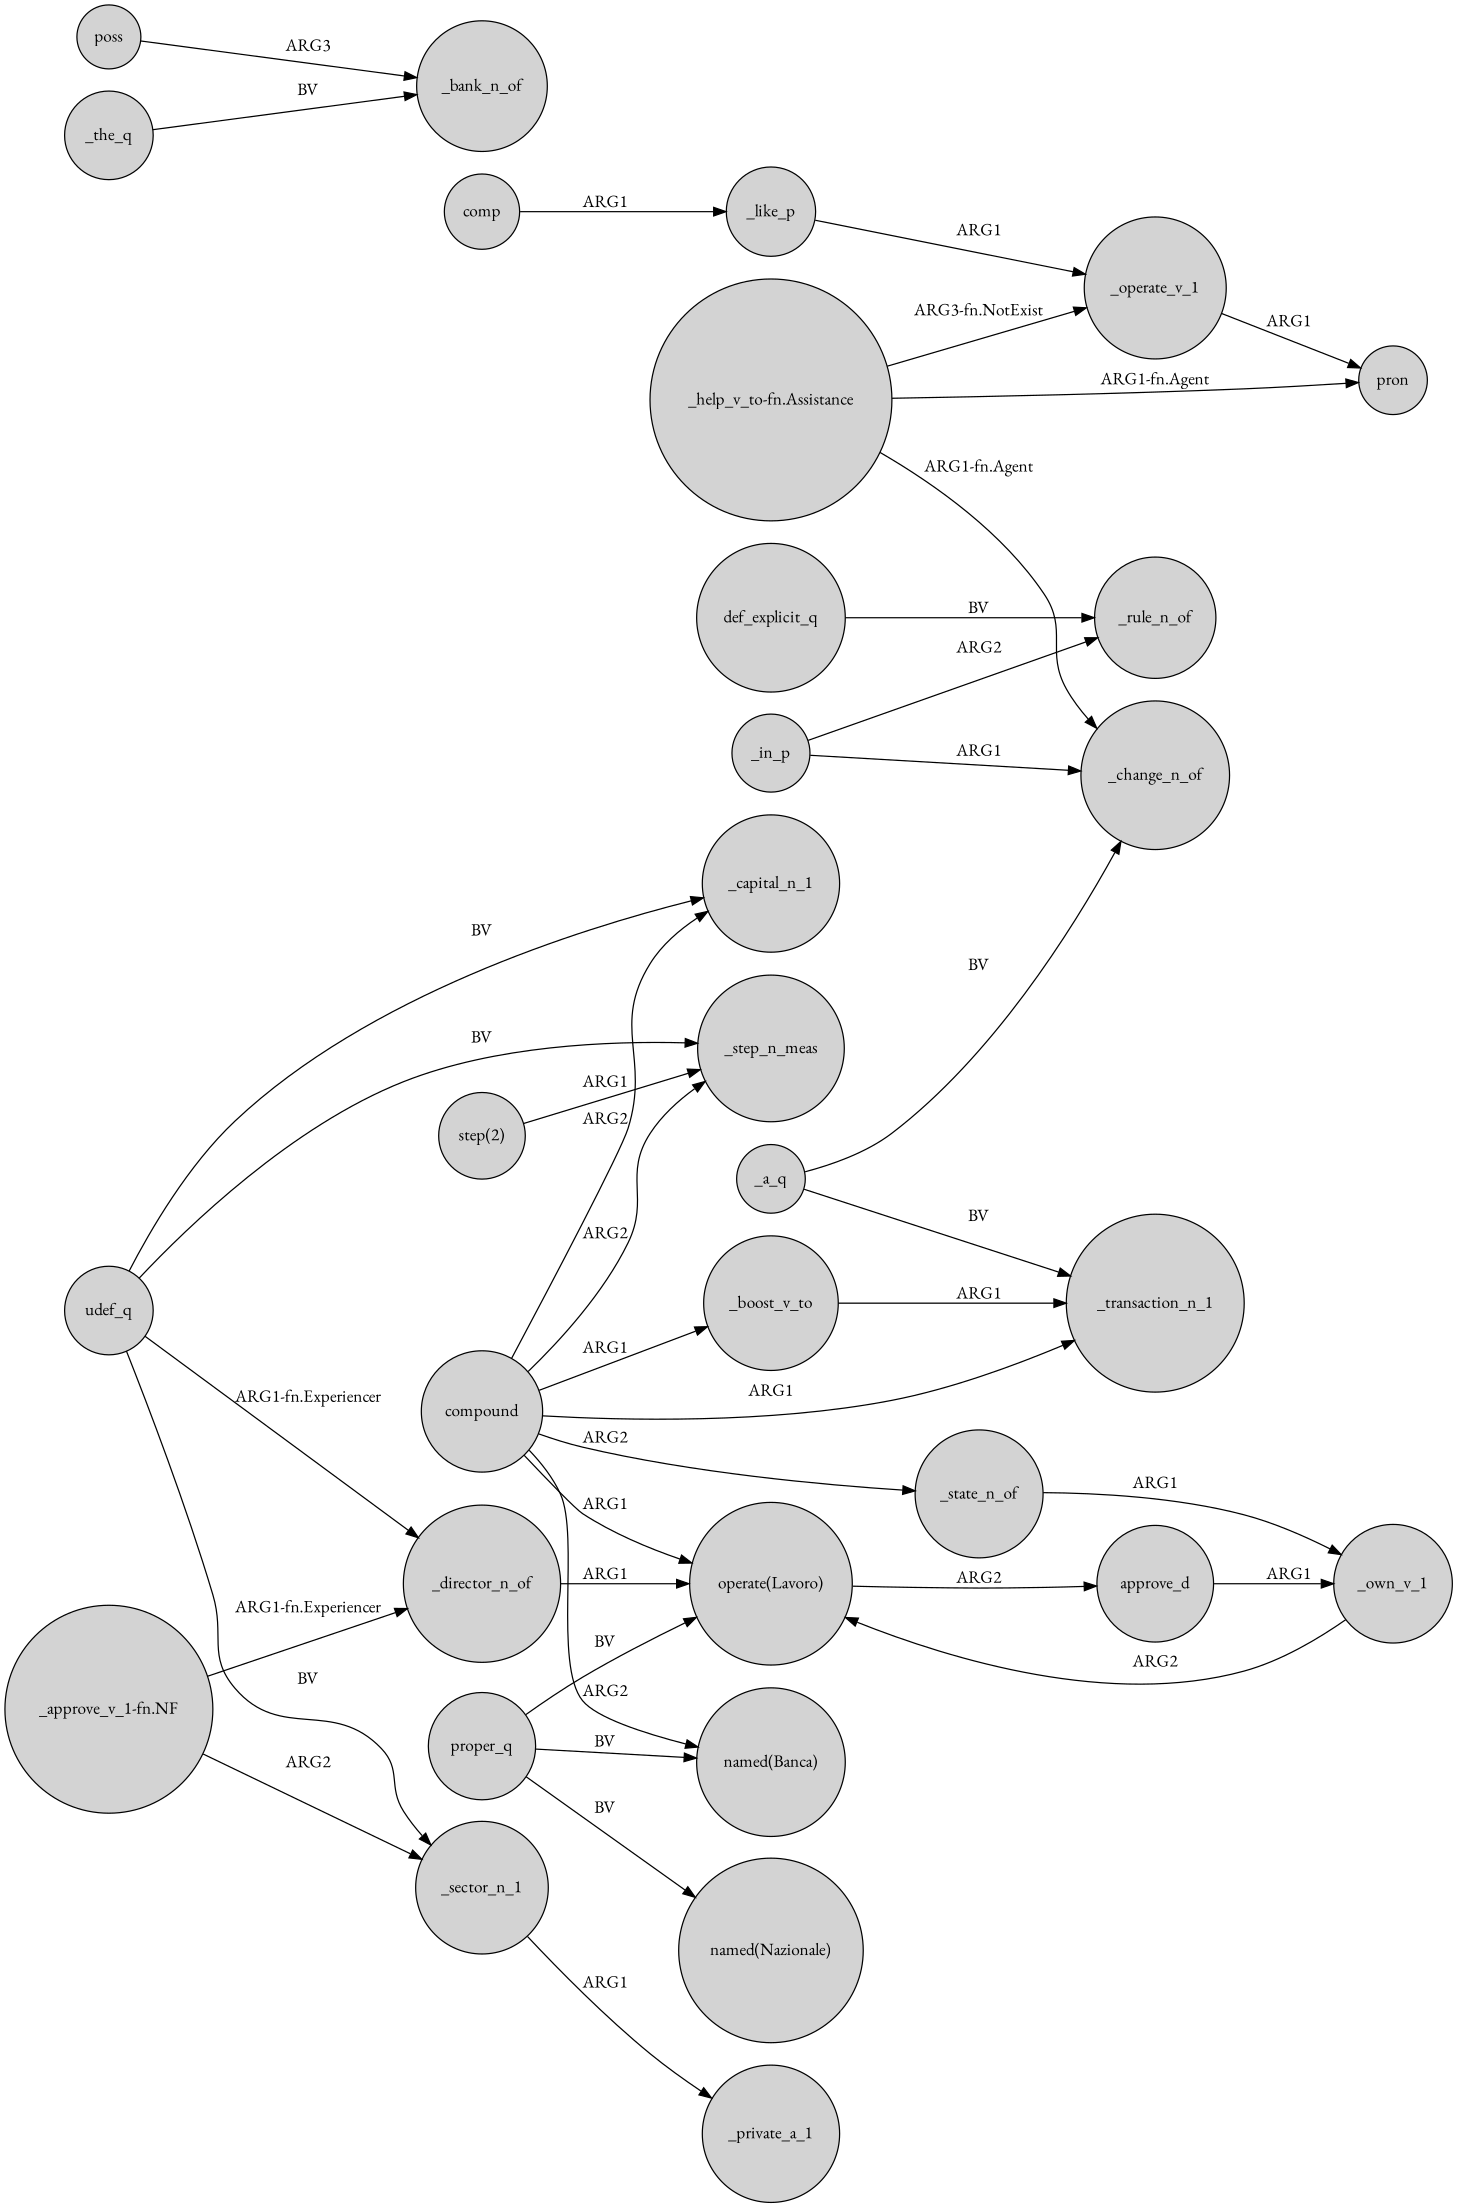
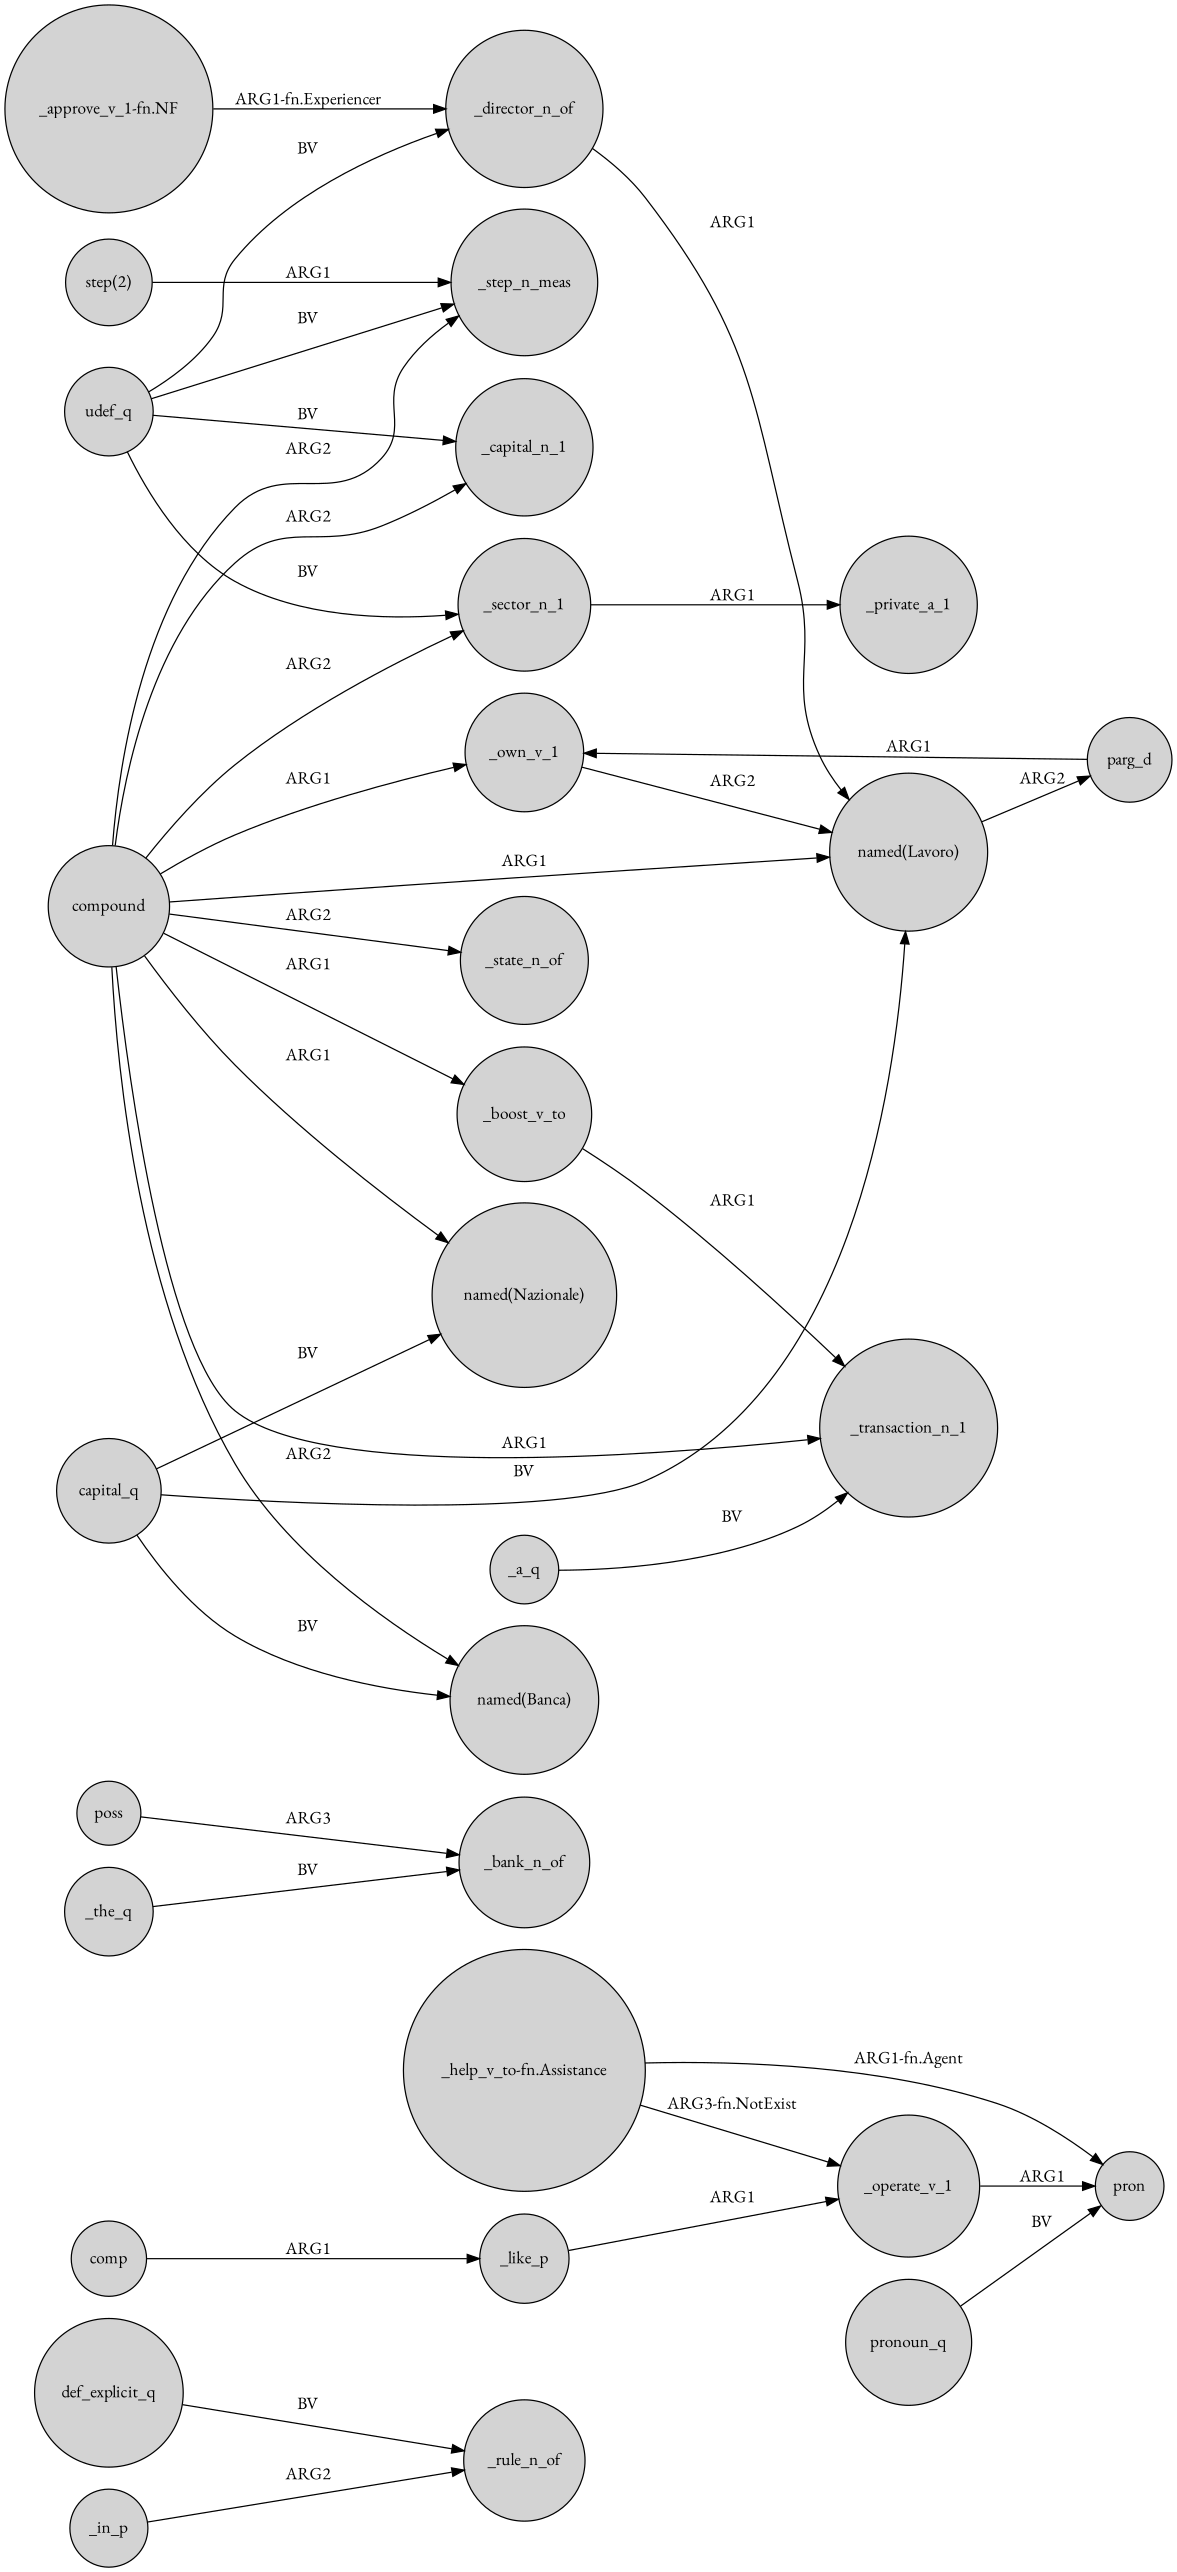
node "_change_n_of": removed
edge "compound" -> "named(Nazionale)": added, label "ARG1"
edge "udef_q" -> "_director_n_of": label "ARG1-fn.Experiencer" -> "BV"
edge "_state_n_of" -> "_own_v_1": now "compound" -> "_own_v_1"
node "operate(Lavoro)": label "operate(Lavoro)" -> "named(Lavoro)"
node "approve_d": label "approve_d" -> "parg_d"
node "proper_q": label "proper_q" -> "capital_q"
edge "_approve_v_1-fn.NF" -> "_sector_n_1": now "compound" -> "_sector_n_1"
node "pronoun_q": added
